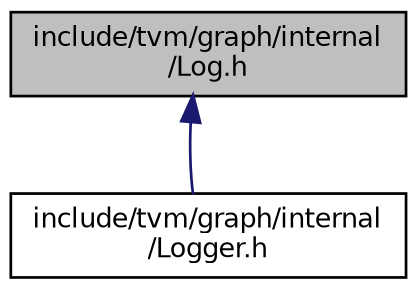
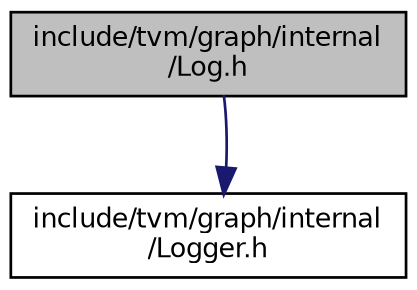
edge "include/tvm/graph/internal /Logger.h" -> "include/tvm/graph/internal /Log.h": reversed
